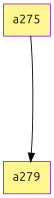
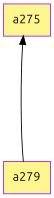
edge "a275" -> "a279": reversed
